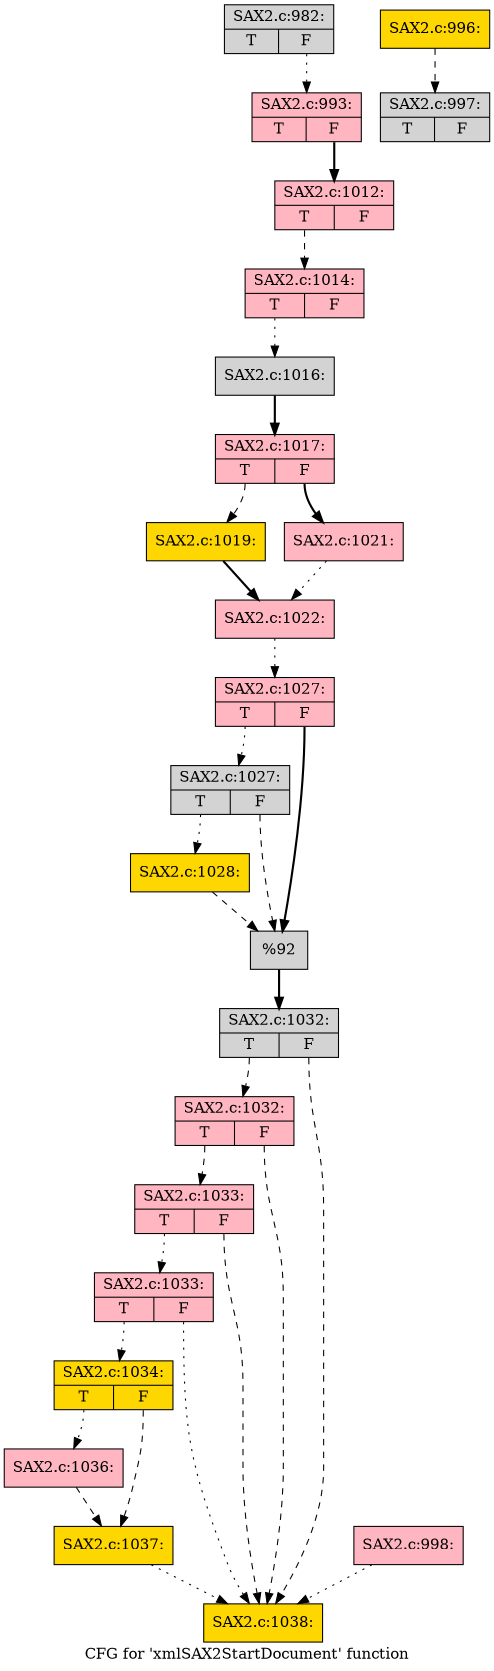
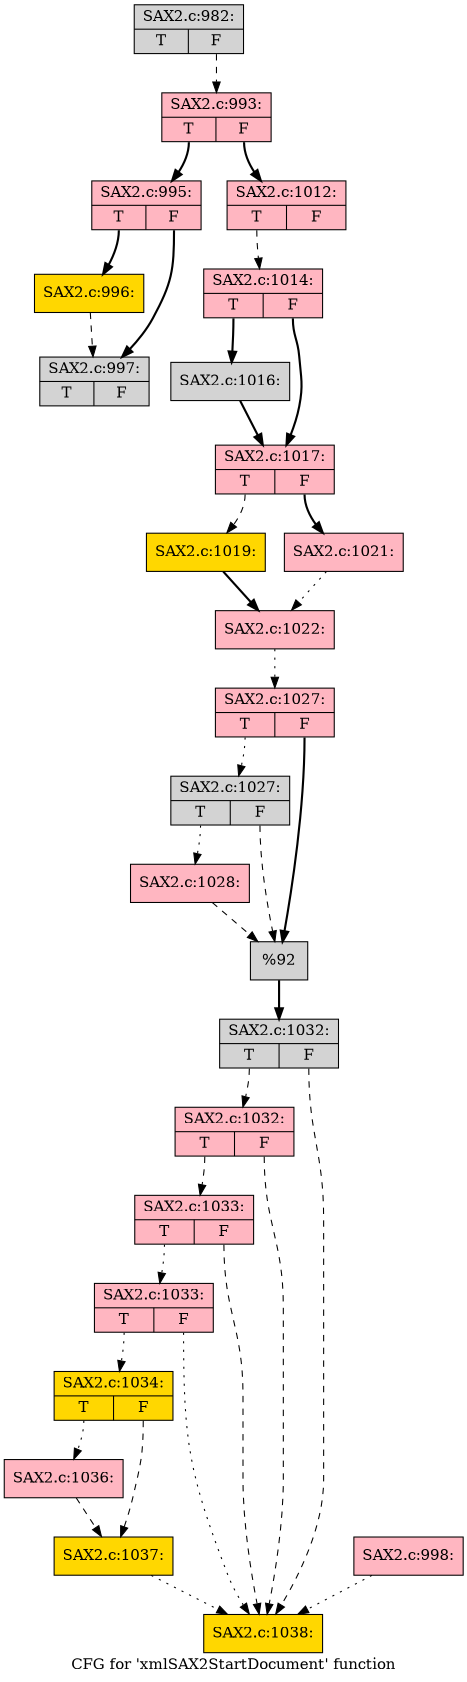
edge "SAX2.c:982:" -> "SAX2.c:993:": style dotted -> dashed
node "SAX2.c:995:": added
edge "SAX2.c:1014:" -> "SAX2.c:1016:": style dotted -> bold
edge "SAX2.c:1014:" -> "SAX2.c:1017:": added
node "SAX2.c:1028:": fillcolor gold -> lightpink
